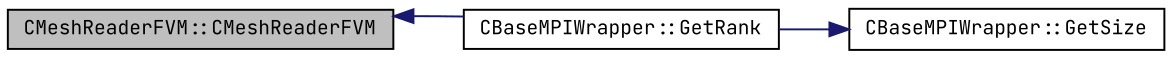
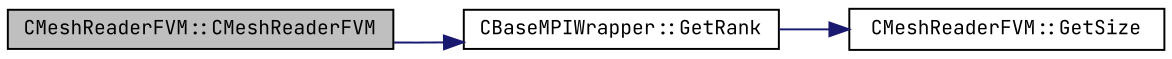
edge "CBaseMPIWrapper::GetRank" -> "CMeshReaderFVM::CMeshReaderFVM": reversed
node "CBaseMPIWrapper::GetSize": label "CBaseMPIWrapper::GetSize" -> "CMeshReaderFVM::GetSize"
